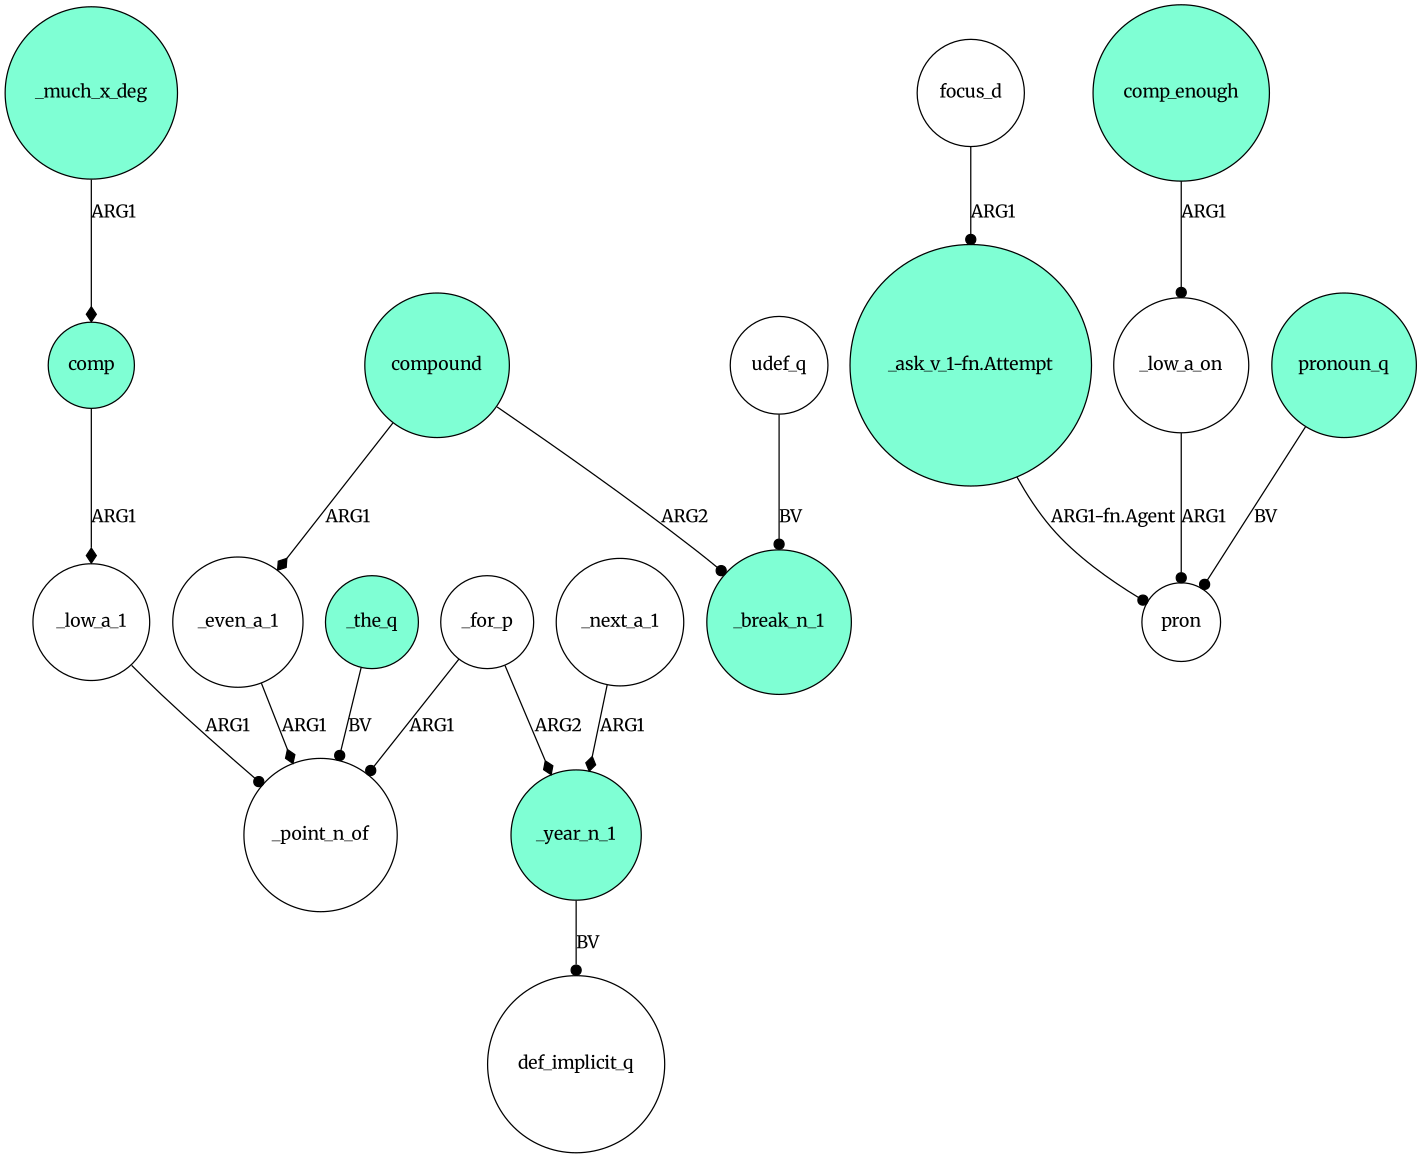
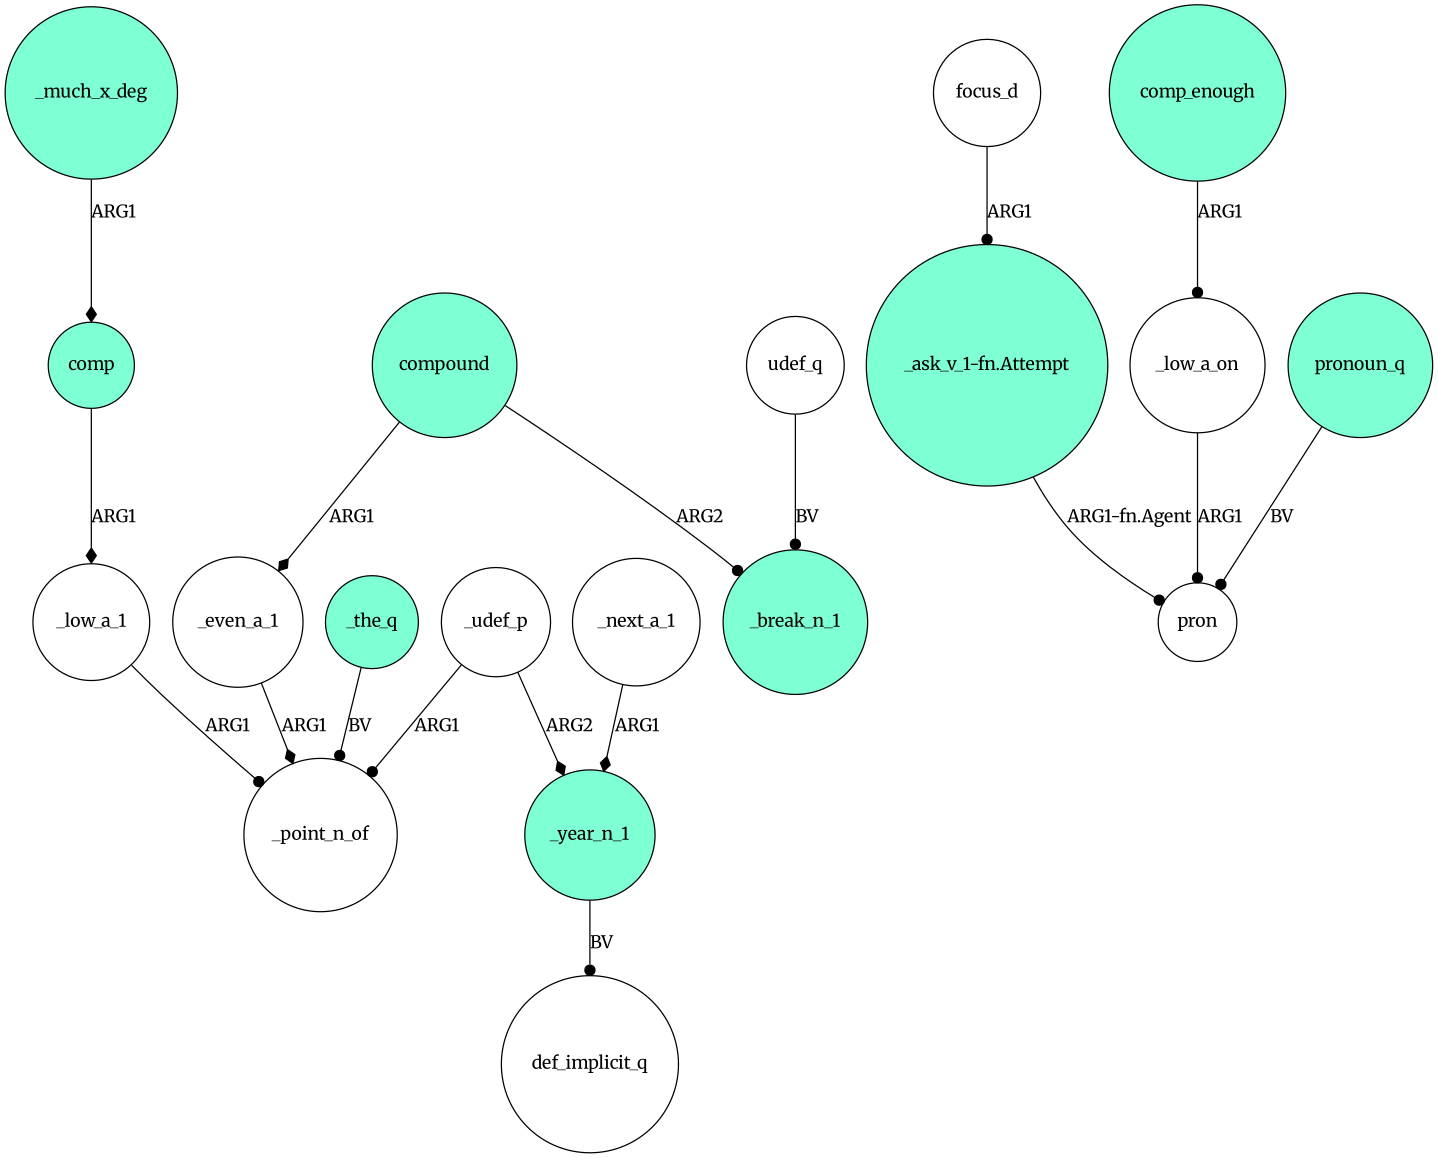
node "_for_p": label "_for_p" -> "_udef_p"
